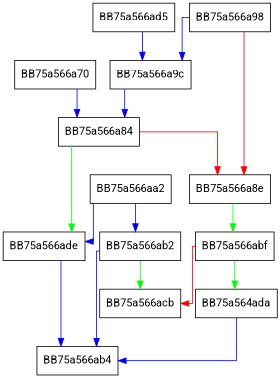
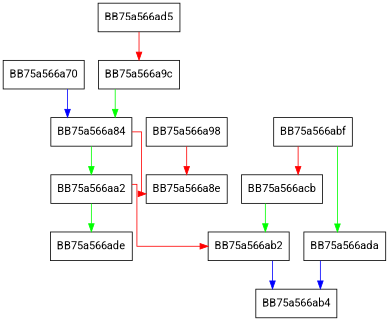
edge "BB75a566a98" -> "BB75a566a9c": removed
edge "BB75a566ad5" -> "BB75a566a9c": color blue -> red
edge "BB75a566a9c" -> "BB75a566a84": color blue -> green
edge "BB75a566a84" -> "BB75a566ade": now "BB75a566a84" -> "BB75a566aa2"
edge "BB75a566aa2" -> "BB75a566ab2": color blue -> red
edge "BB75a566a8e" -> "BB75a566abf": removed
edge "BB75a566aa2" -> "BB75a566ade": color blue -> green
edge "BB75a566ab2" -> "BB75a566acb": reversed
edge "BB75a566ade" -> "BB75a566ab4": removed
node "BB75a564ada": label "BB75a564ada" -> "BB75a566ada"
